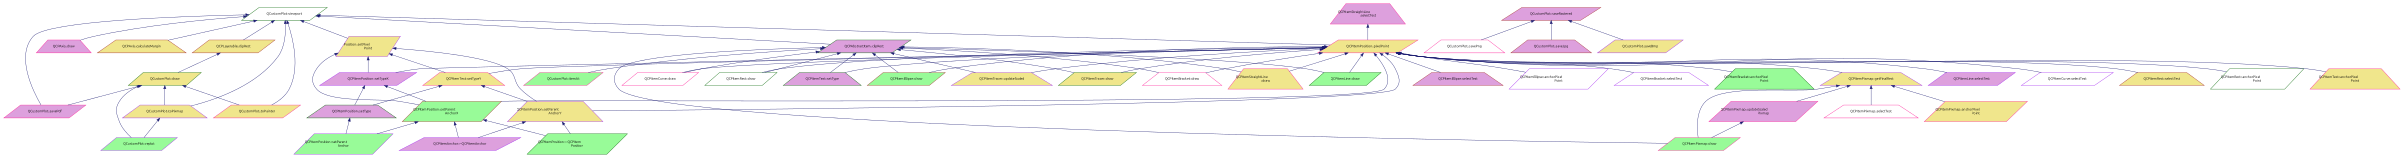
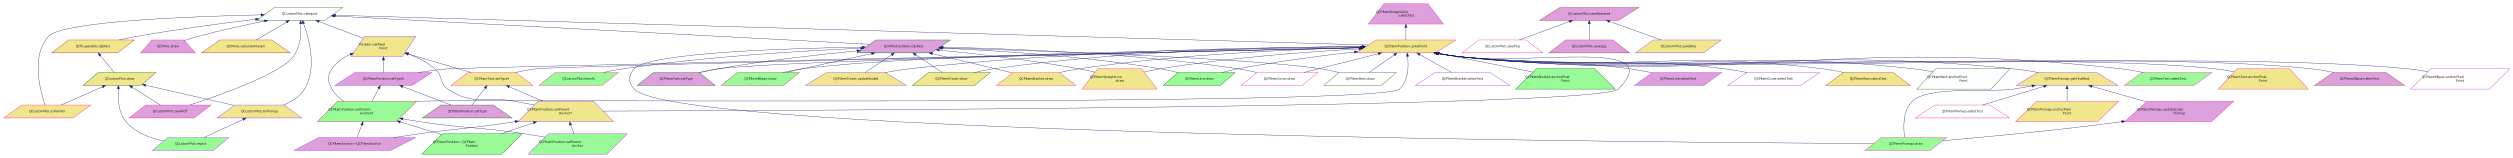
node "QCPItemBracket::draw": fillcolor white -> khaki
node "QCPItemText::selectTest": added
edge "QCPItemPosition::setParent Anchor" -> "QCPItemPosition::setType": now "QCPItemPosition::setParent Anchor" -> "QCPItemPosition::setParent AnchorY"
